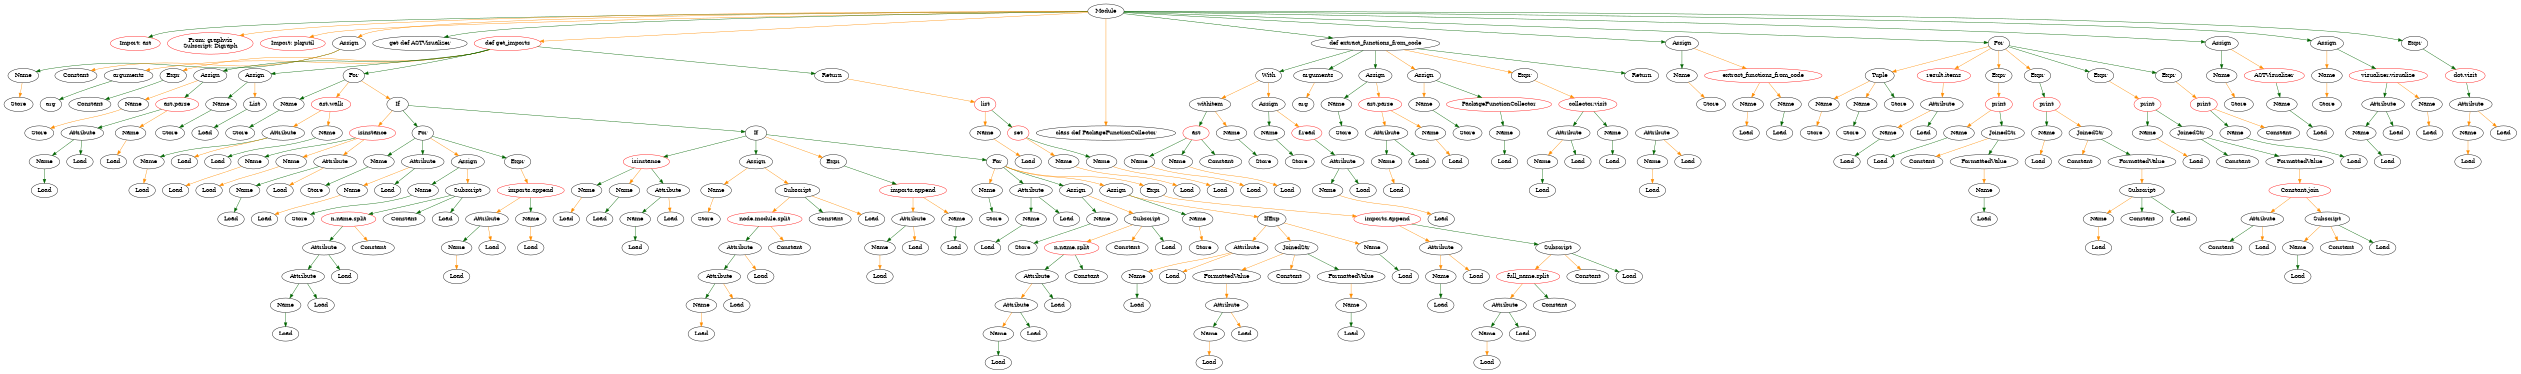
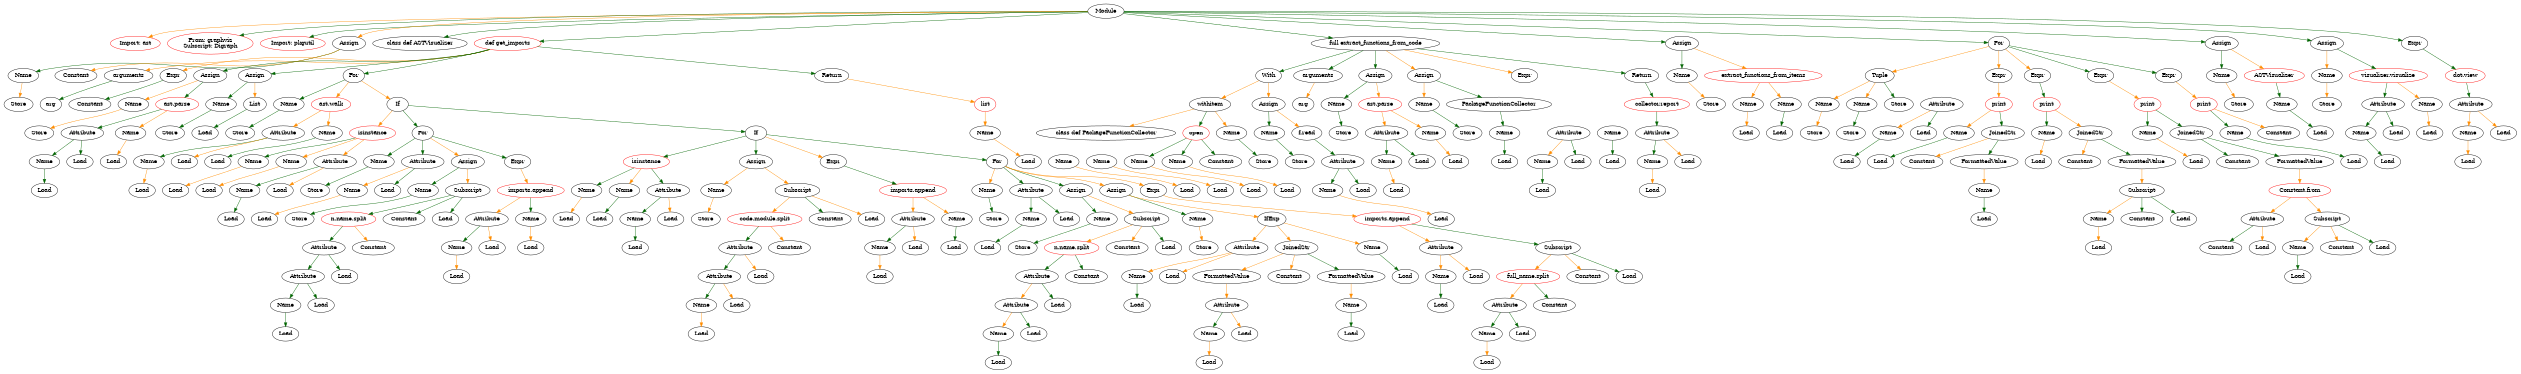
edge "Module" -> "From: graphviz Subscript: Digraph": color darkorange -> darkgreen
edge "Module" -> "Import: pkgutil": color darkorange -> darkgreen
edge "Module" -> "Import: ast": color darkgreen -> darkorange
edge "Module" -> "def get_imports": color darkorange -> darkgreen
node "get def ASTVisualizer": label "get def ASTVisualizer" -> "class def ASTVisualizer"
node "def extract_functions_from_code": label "def extract_functions_from_code" -> "full extract_functions_from_code"
edge "Module" -> "class def PackageFunctionCollector": now "withitem" -> "class def PackageFunctionCollector"
node "extract_functions_from_code": label "extract_functions_from_code" -> "extract_functions_from_items"
node "result.items": removed
node "dot.visit": label "dot.visit" -> "dot.view"
node "PackageFunctionCollector": color red -> black
node "collector.visit": removed
node "collector.report": added
node "set": removed
node "ast": label "ast" -> "open"
node "f.read": color red -> black
node "Constant.join": label "Constant.join" -> "Constant.from"
node "node.module.split": label "node.module.split" -> "code.module.split"
